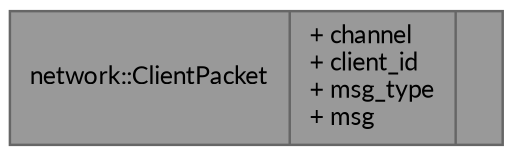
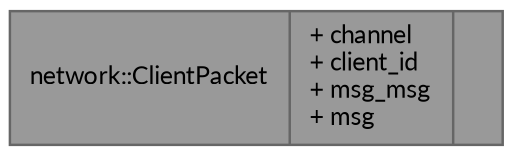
node "network::ClientPacket": text "+ msg_type" -> "+ msg_msg"
